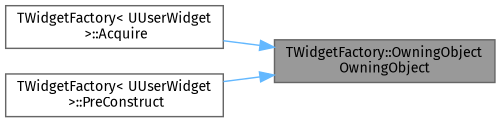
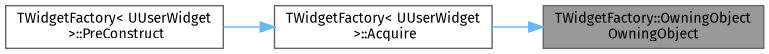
edge "TWidgetFactory< UUserWidget >::PreConstruct" -> "TWidgetFactory::OwningObject OwningObject": now "TWidgetFactory< UUserWidget >::PreConstruct" -> "TWidgetFactory< UUserWidget >::Acquire"
